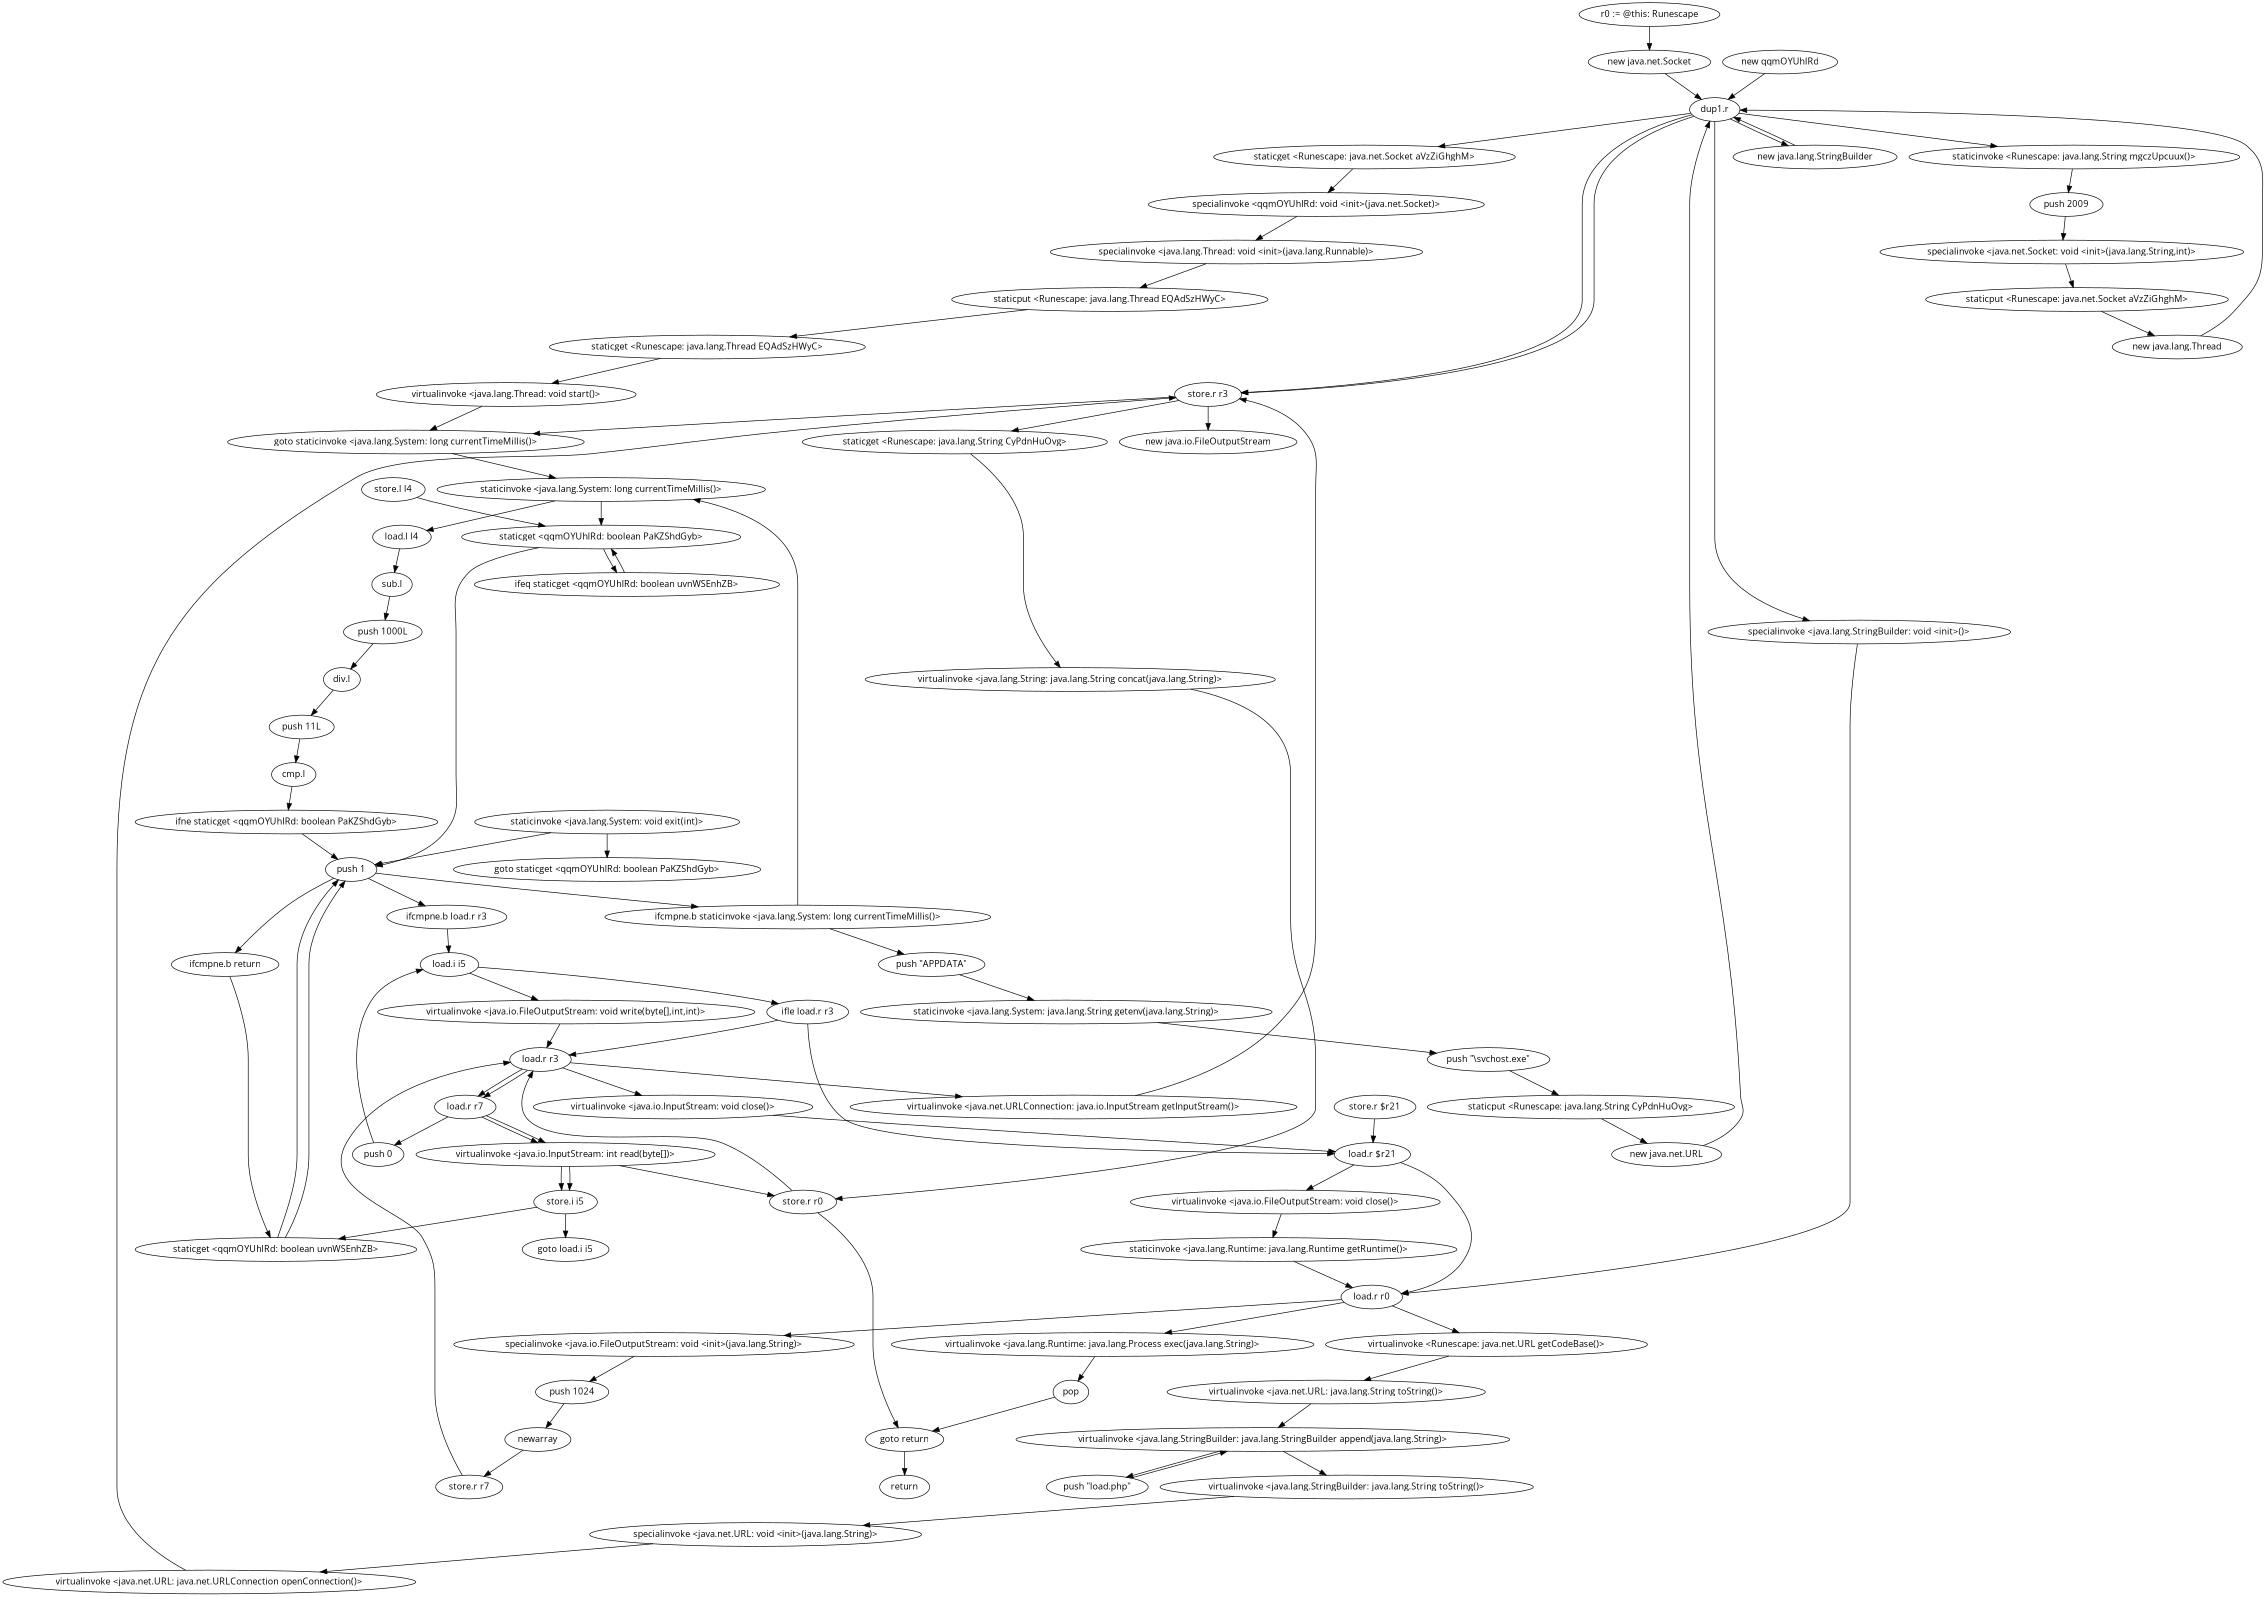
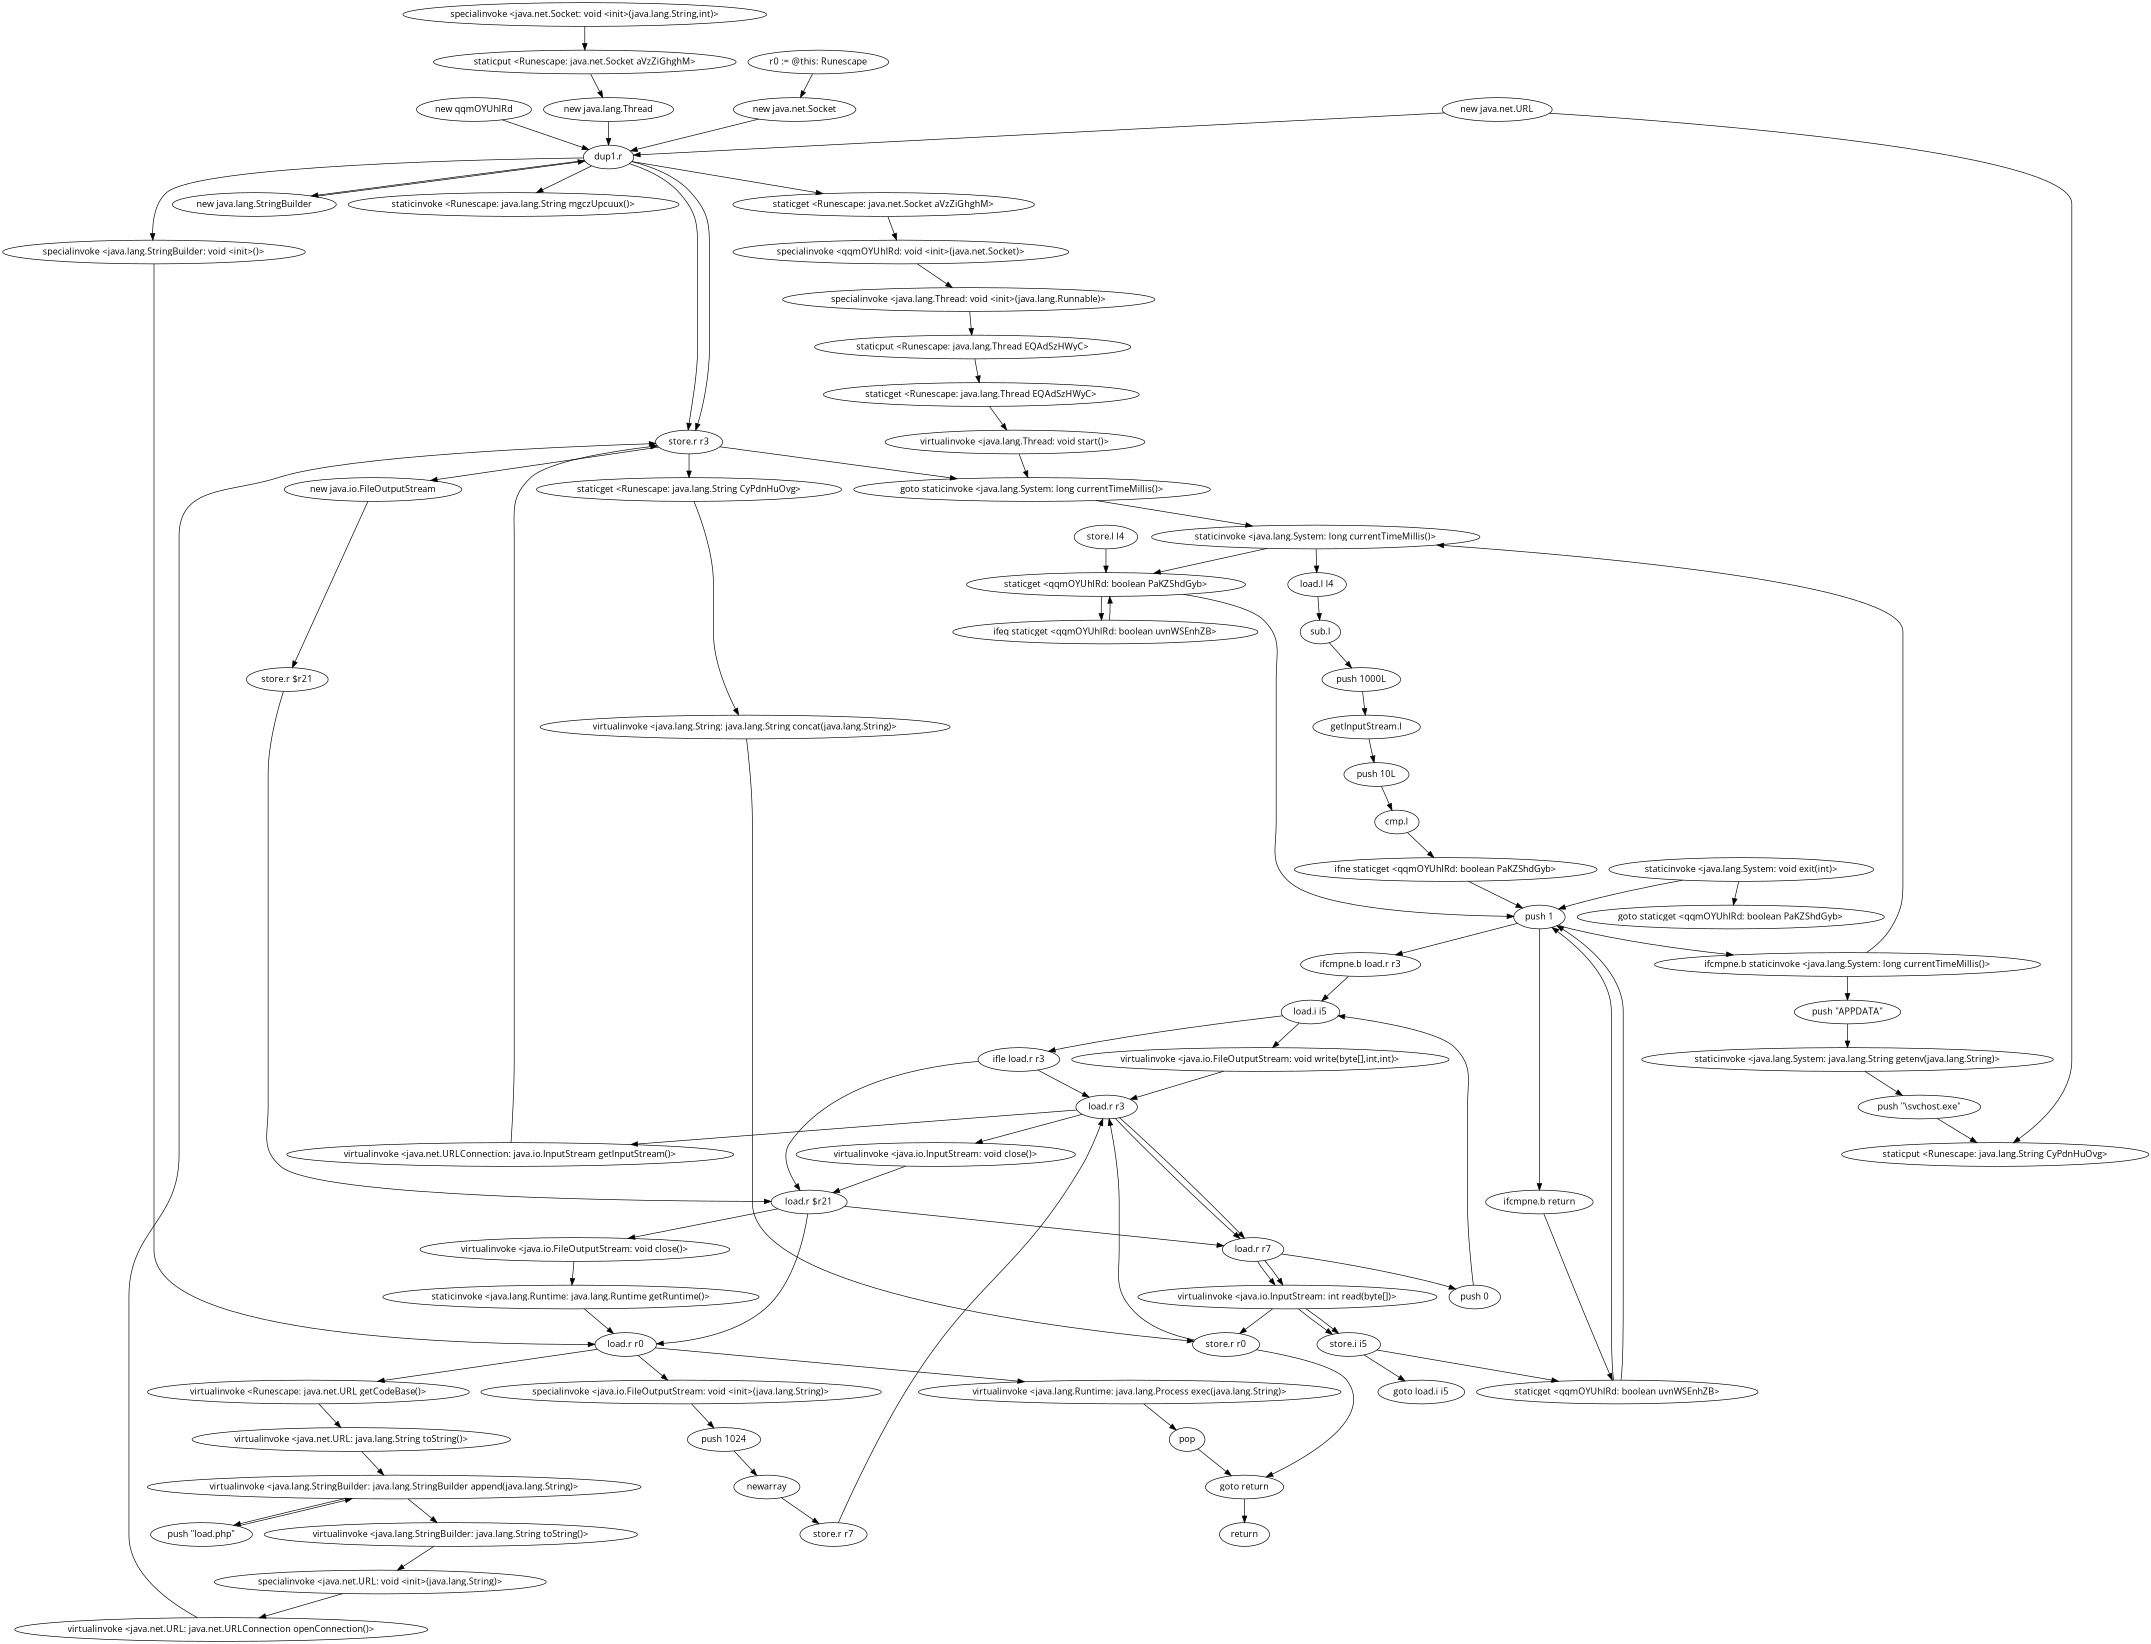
node "push 2009": removed
edge "new java.io.FileOutputStream" -> "store.r $r21": added
node "div.l": label "div.l" -> "getInputStream.l"
node "push 11L": label "push 11L" -> "push 10L"
edge "staticput <Runescape: java.lang.String CyPdnHuOvg>" -> "new java.net.URL": reversed
edge "load.r $r21" -> "load.r r7": added
